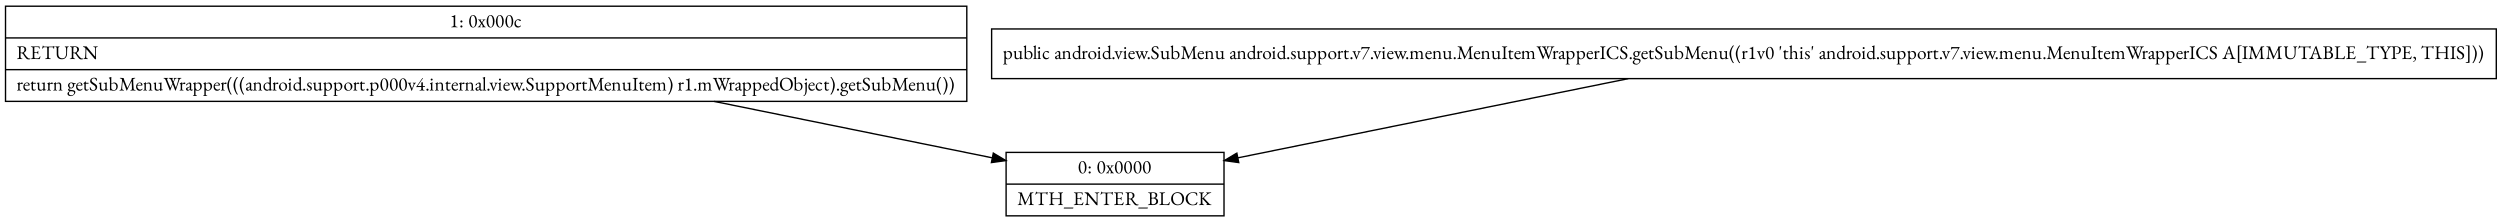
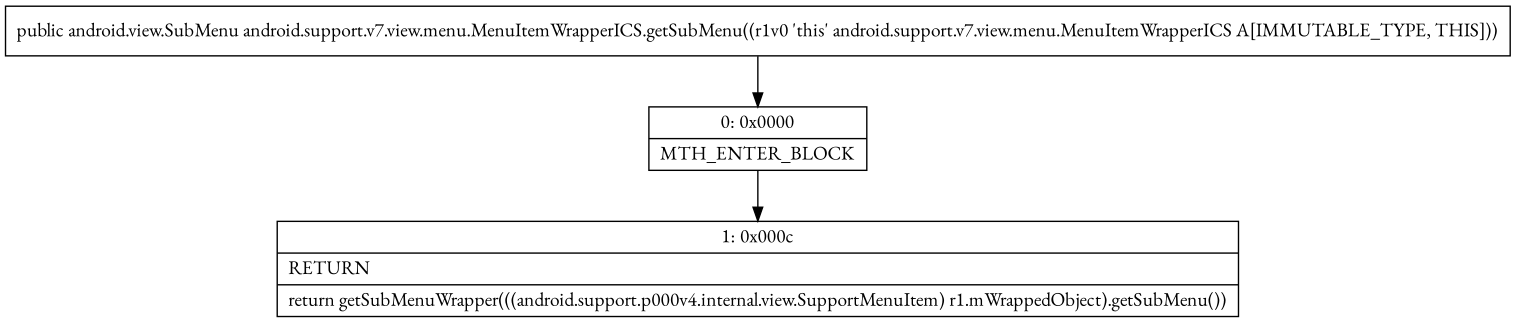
edge "1: 0x000c" -> "0: 0x0000": reversed
